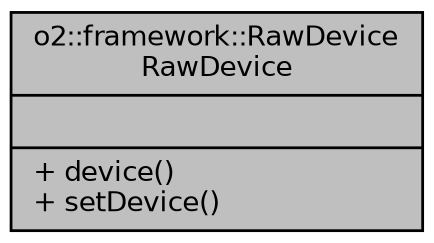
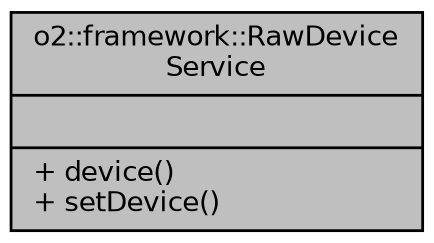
node "o2::framework::RawDevice": text "RawDevice" -> "Service"
